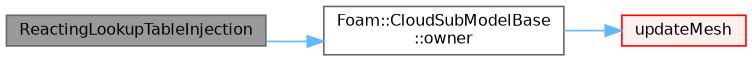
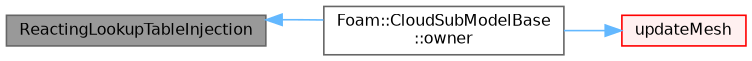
edge "ReactingLookupTableInjection" -> "Foam::CloudSubModelBase ::owner": reversed
